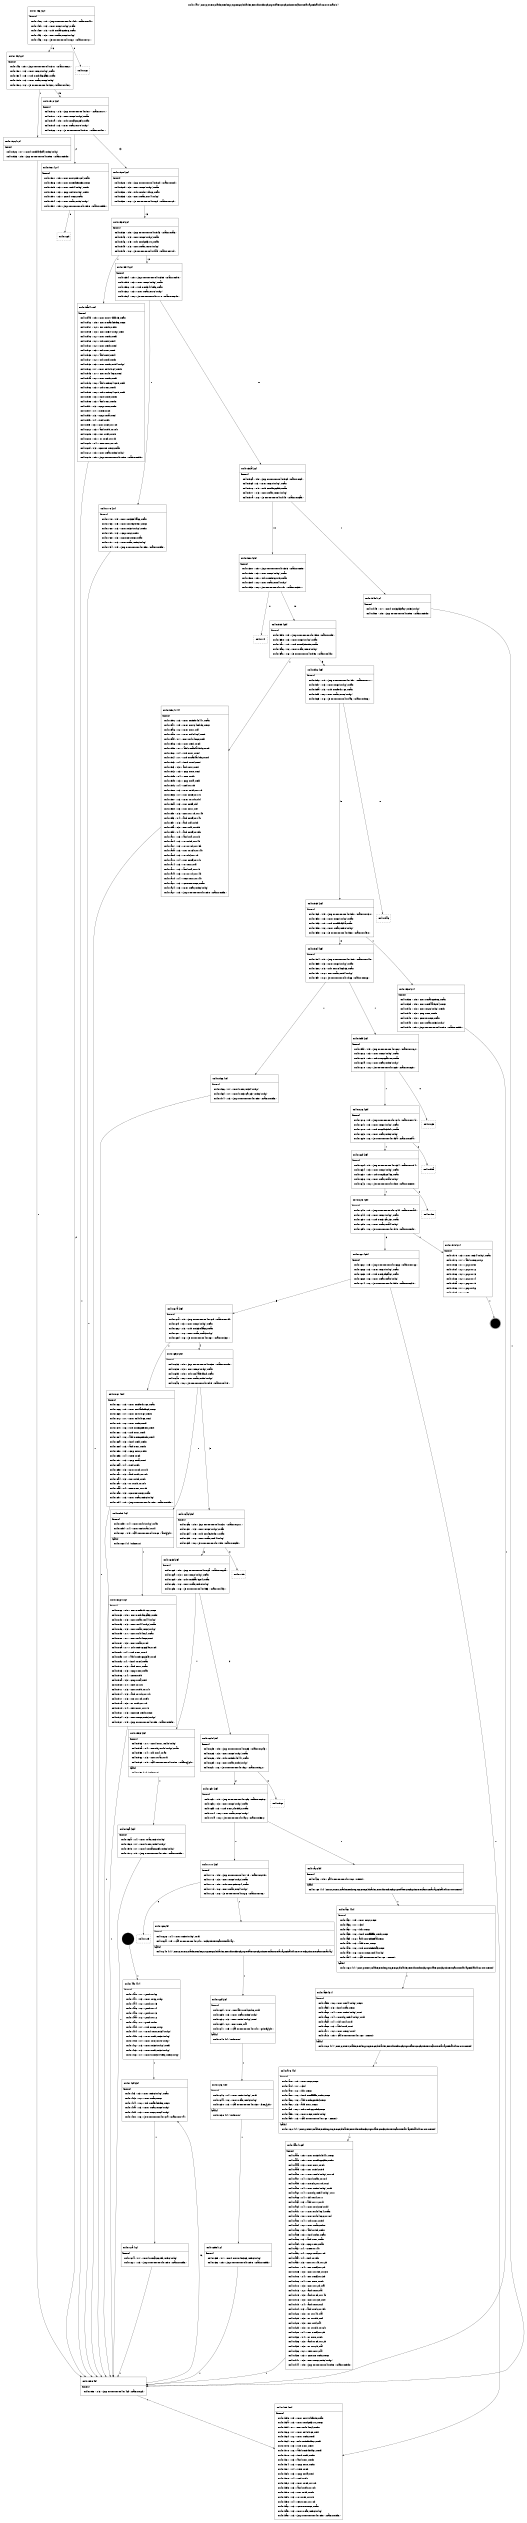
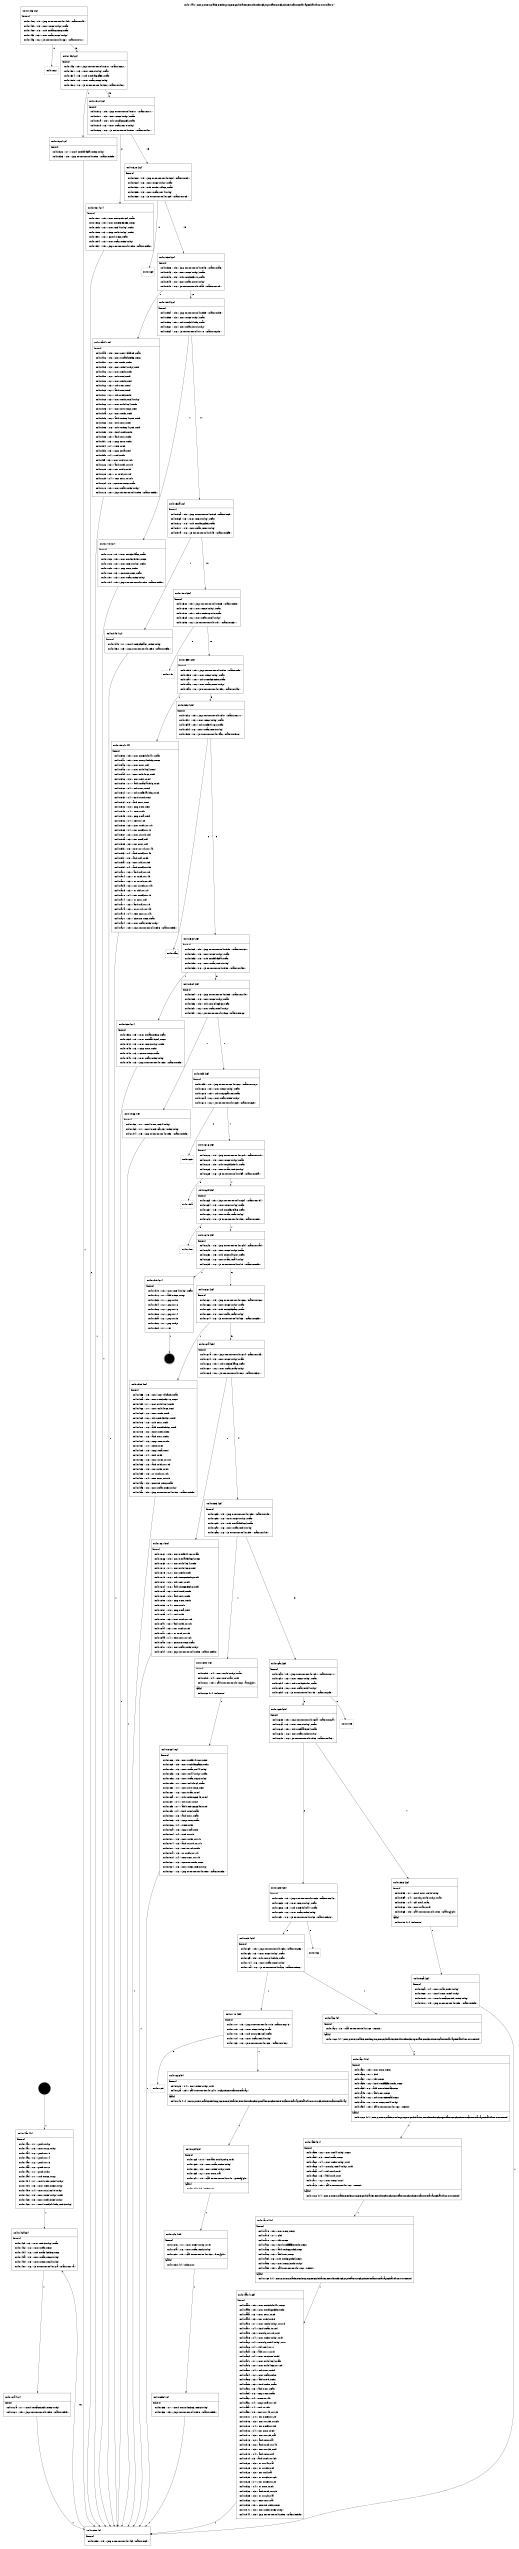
edge "0x401981 [27]" -> "0x401c6d": now "0x401528 [22]" -> "0x401c6d"
edge "0x401e98 [5]" -> "0x401b55 [88]": reversed
